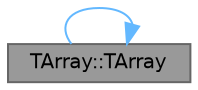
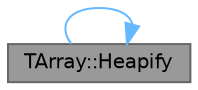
node "TArray::TArray": label "TArray::TArray" -> "TArray::Heapify"
